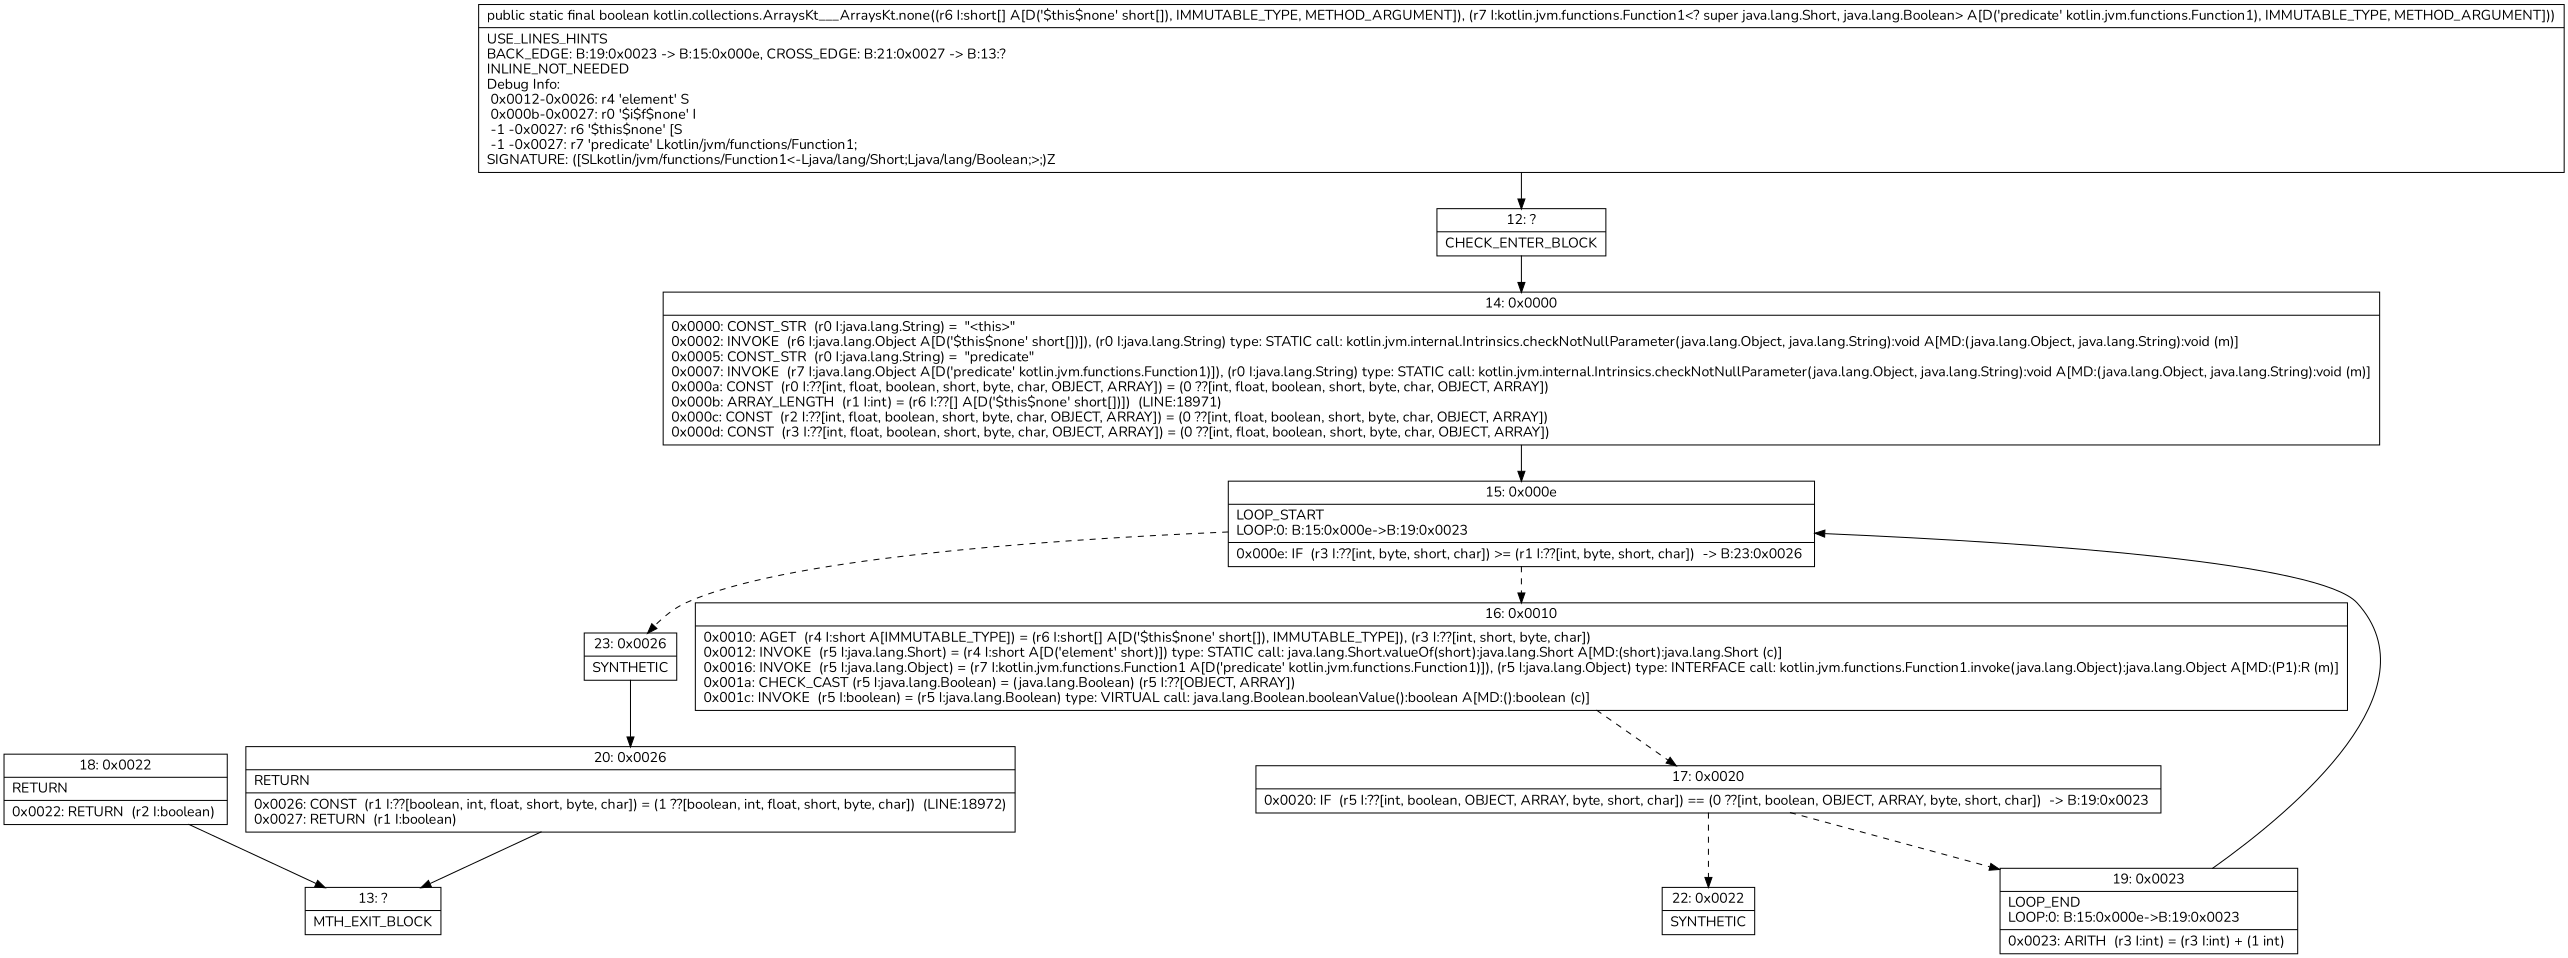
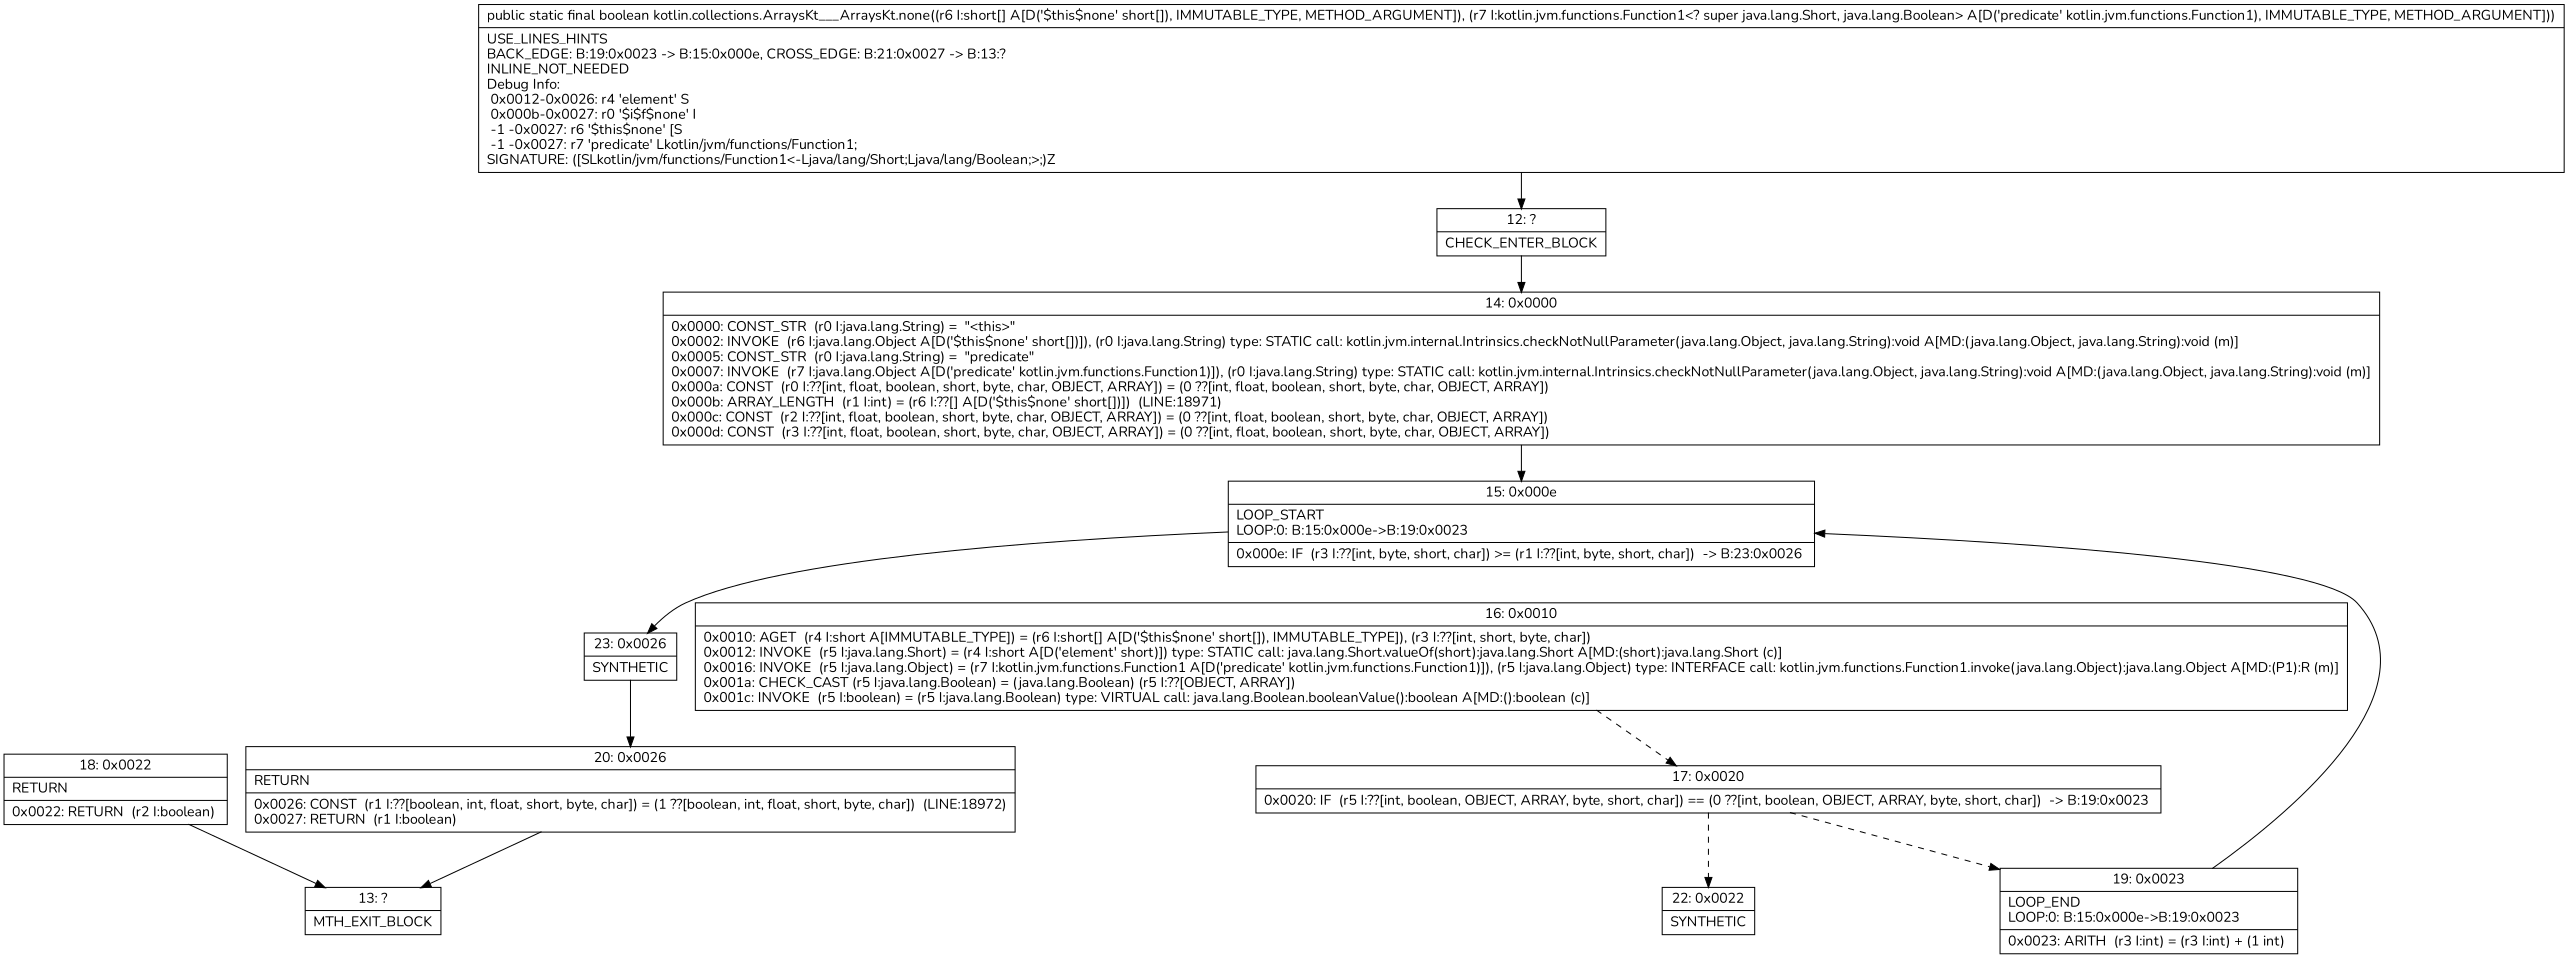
edge "15: 0x000e" -> "23: 0x0026": style dashed -> solid
edge "15: 0x000e" -> "16: 0x0010": removed
